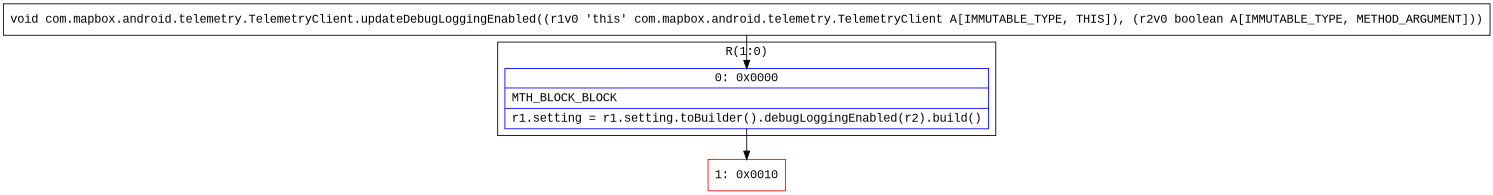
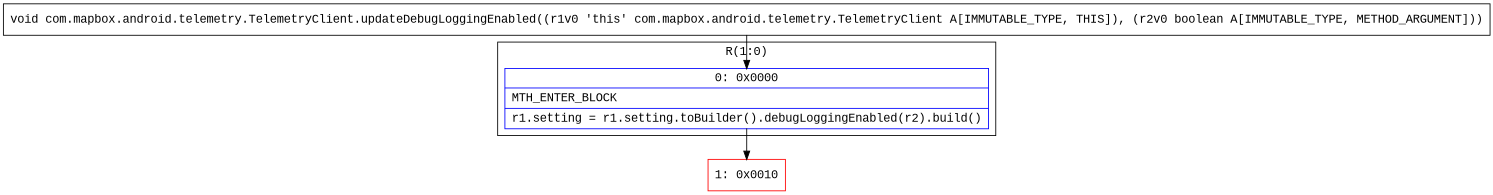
node "0: 0x0000": text "MTH_BLOCK_BLOCK" -> "MTH_ENTER_BLOCK"
